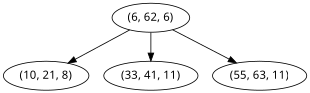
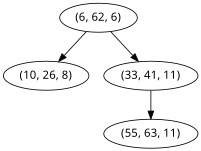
edge "(6, 62, 6)" -> "(55, 63, 11)": now "(33, 41, 11)" -> "(55, 63, 11)"
node "(10, 21, 8)": label "(10, 21, 8)" -> "(10, 26, 8)"
